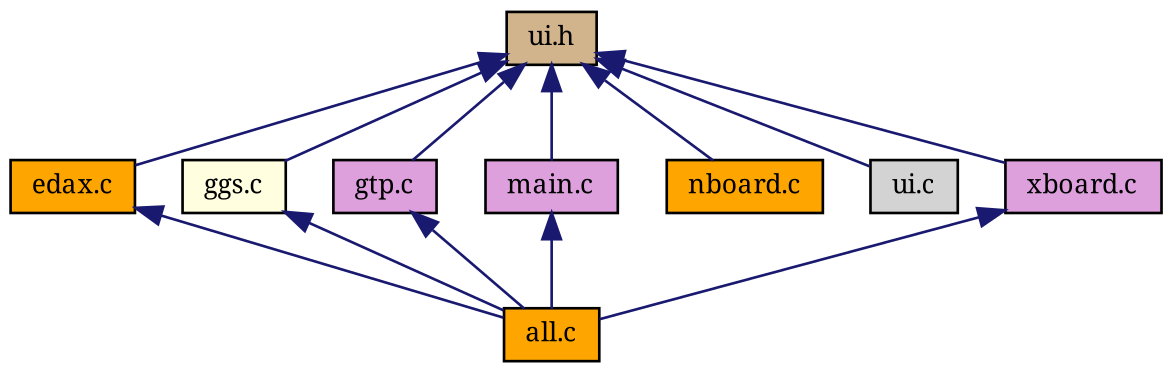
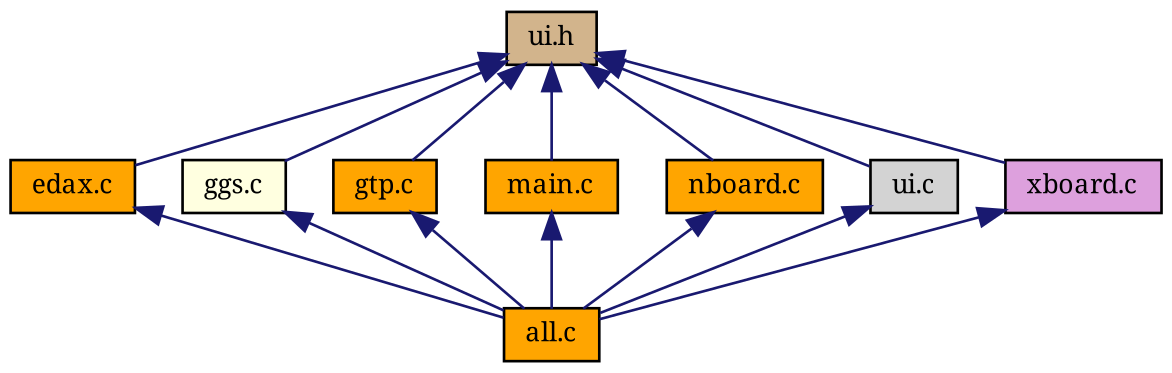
node "gtp.c": fillcolor plum -> orange
node "main.c": fillcolor plum -> orange
edge "all.c" -> "ui.c": added
edge "all.c" -> "nboard.c": added
